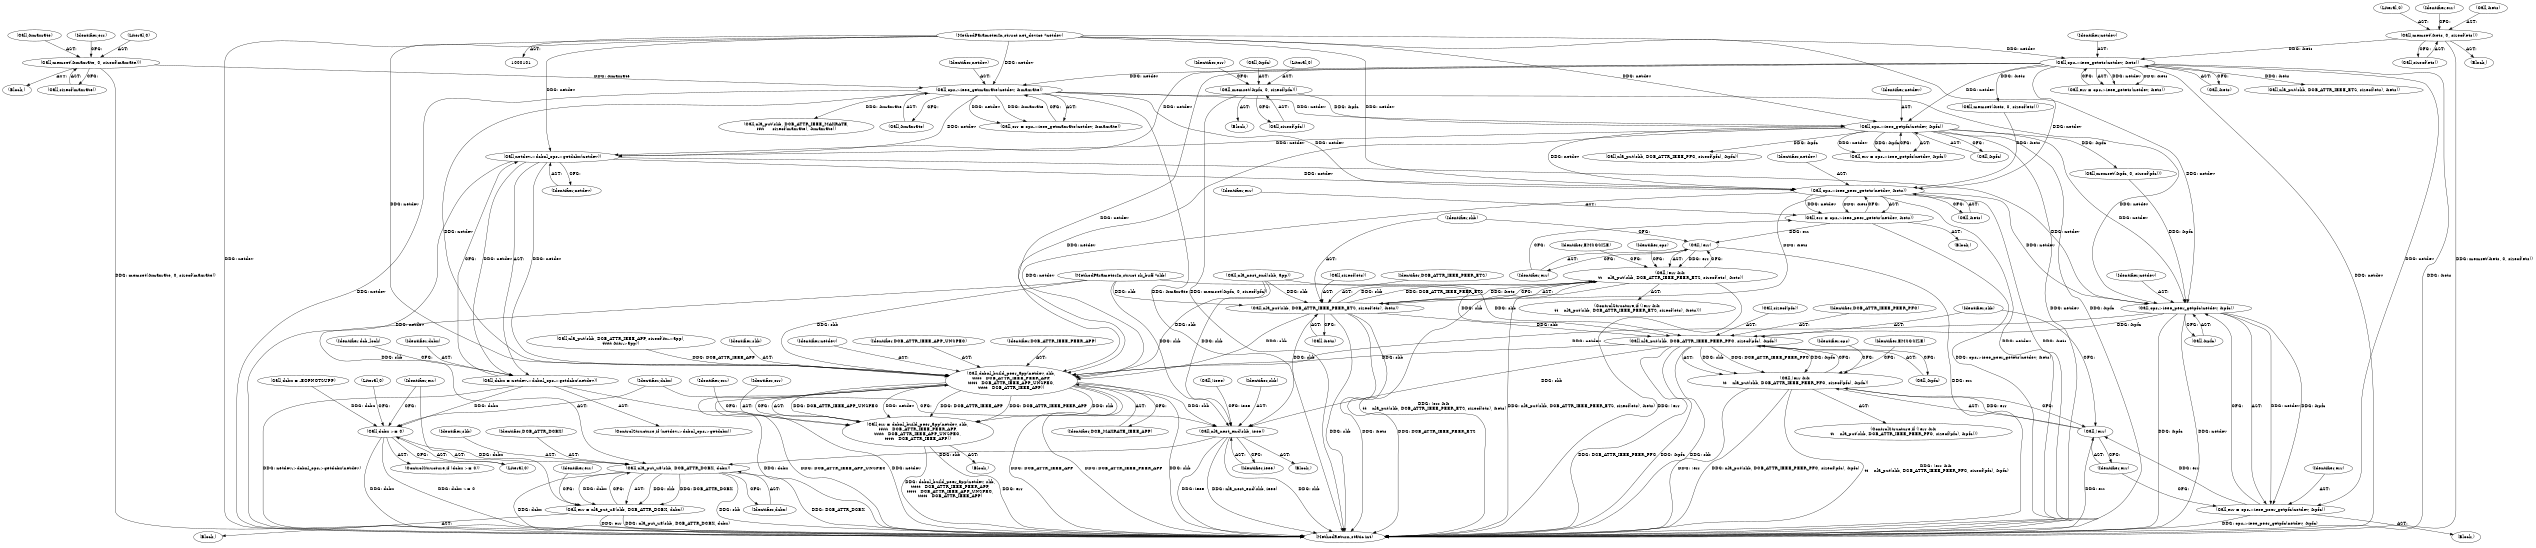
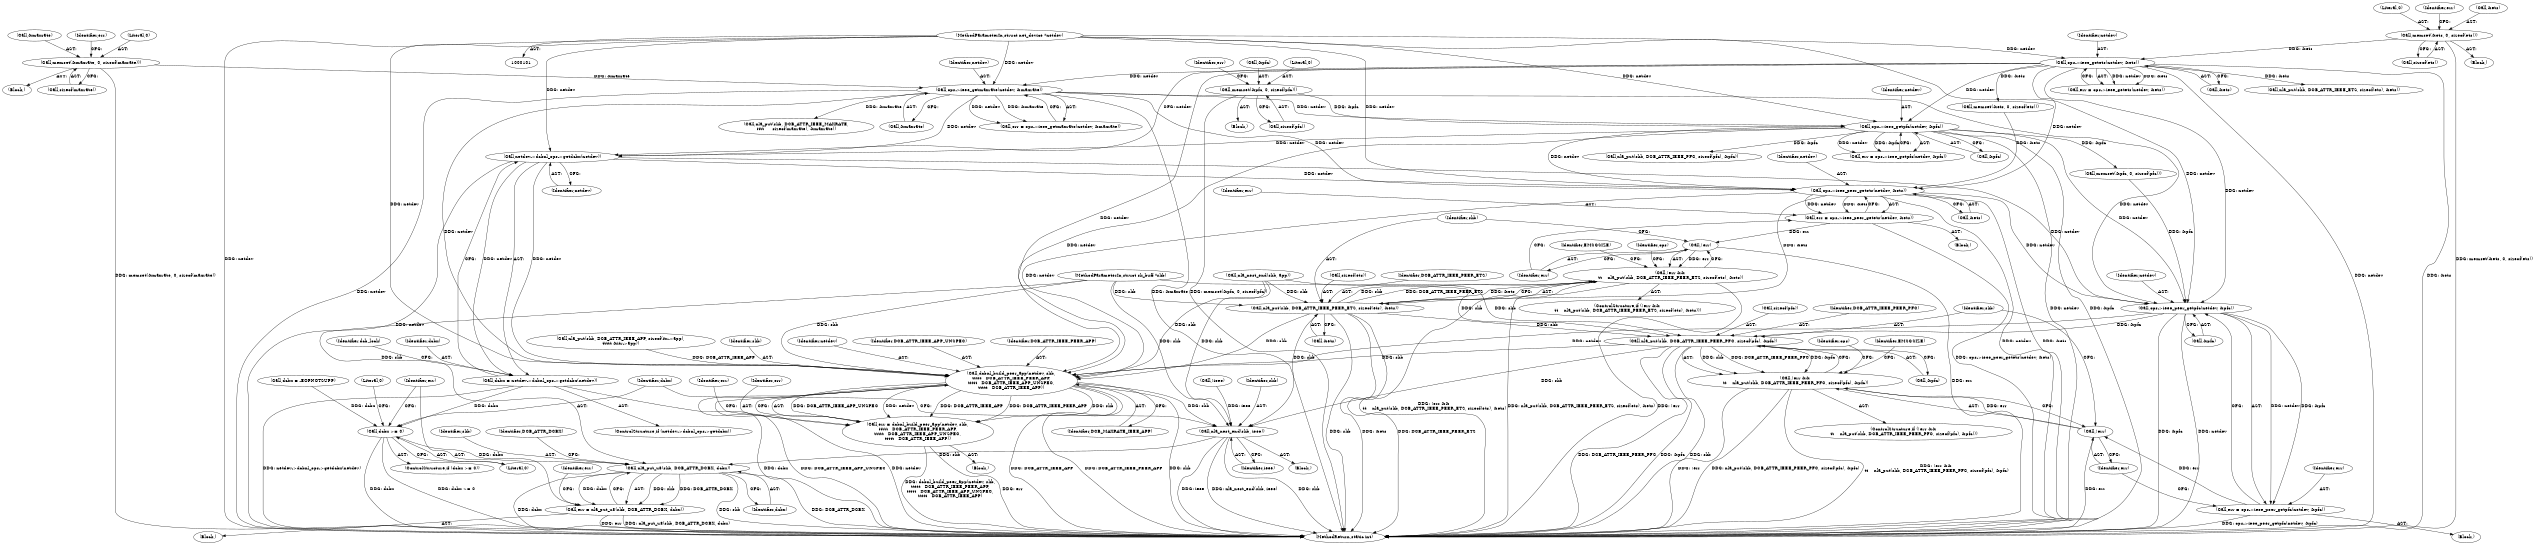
edge "(Call,ops->ieee_getets(netdev, &ets))" -> "(Call,netdev->dcbnl_ops->getdcbx(netdev))": label "DDG: netdev" -> "CFG: netdev"
edge "(Call,ops->ieee_getets(netdev, &ets))" -> "(Call,err = ops->ieee_peer_getpfc(netdev, &pfc))": now "(Call,ops->ieee_getets(netdev, &ets))" -> "(Call,ops->ieee_peer_getpfc(netdev, &pfc))"
edge "(Call,!ieee)" -> "(Call,nla_nest_end(skb, ieee))": label "CFG: ieee" -> "DDG: ieee"
edge "(Identifier,DCB_ATTR_DCBX)" -> "(Call,nla_put_u8(skb, DCB_ATTR_DCBX, dcbx))": label "AST: " -> "CFG: "
